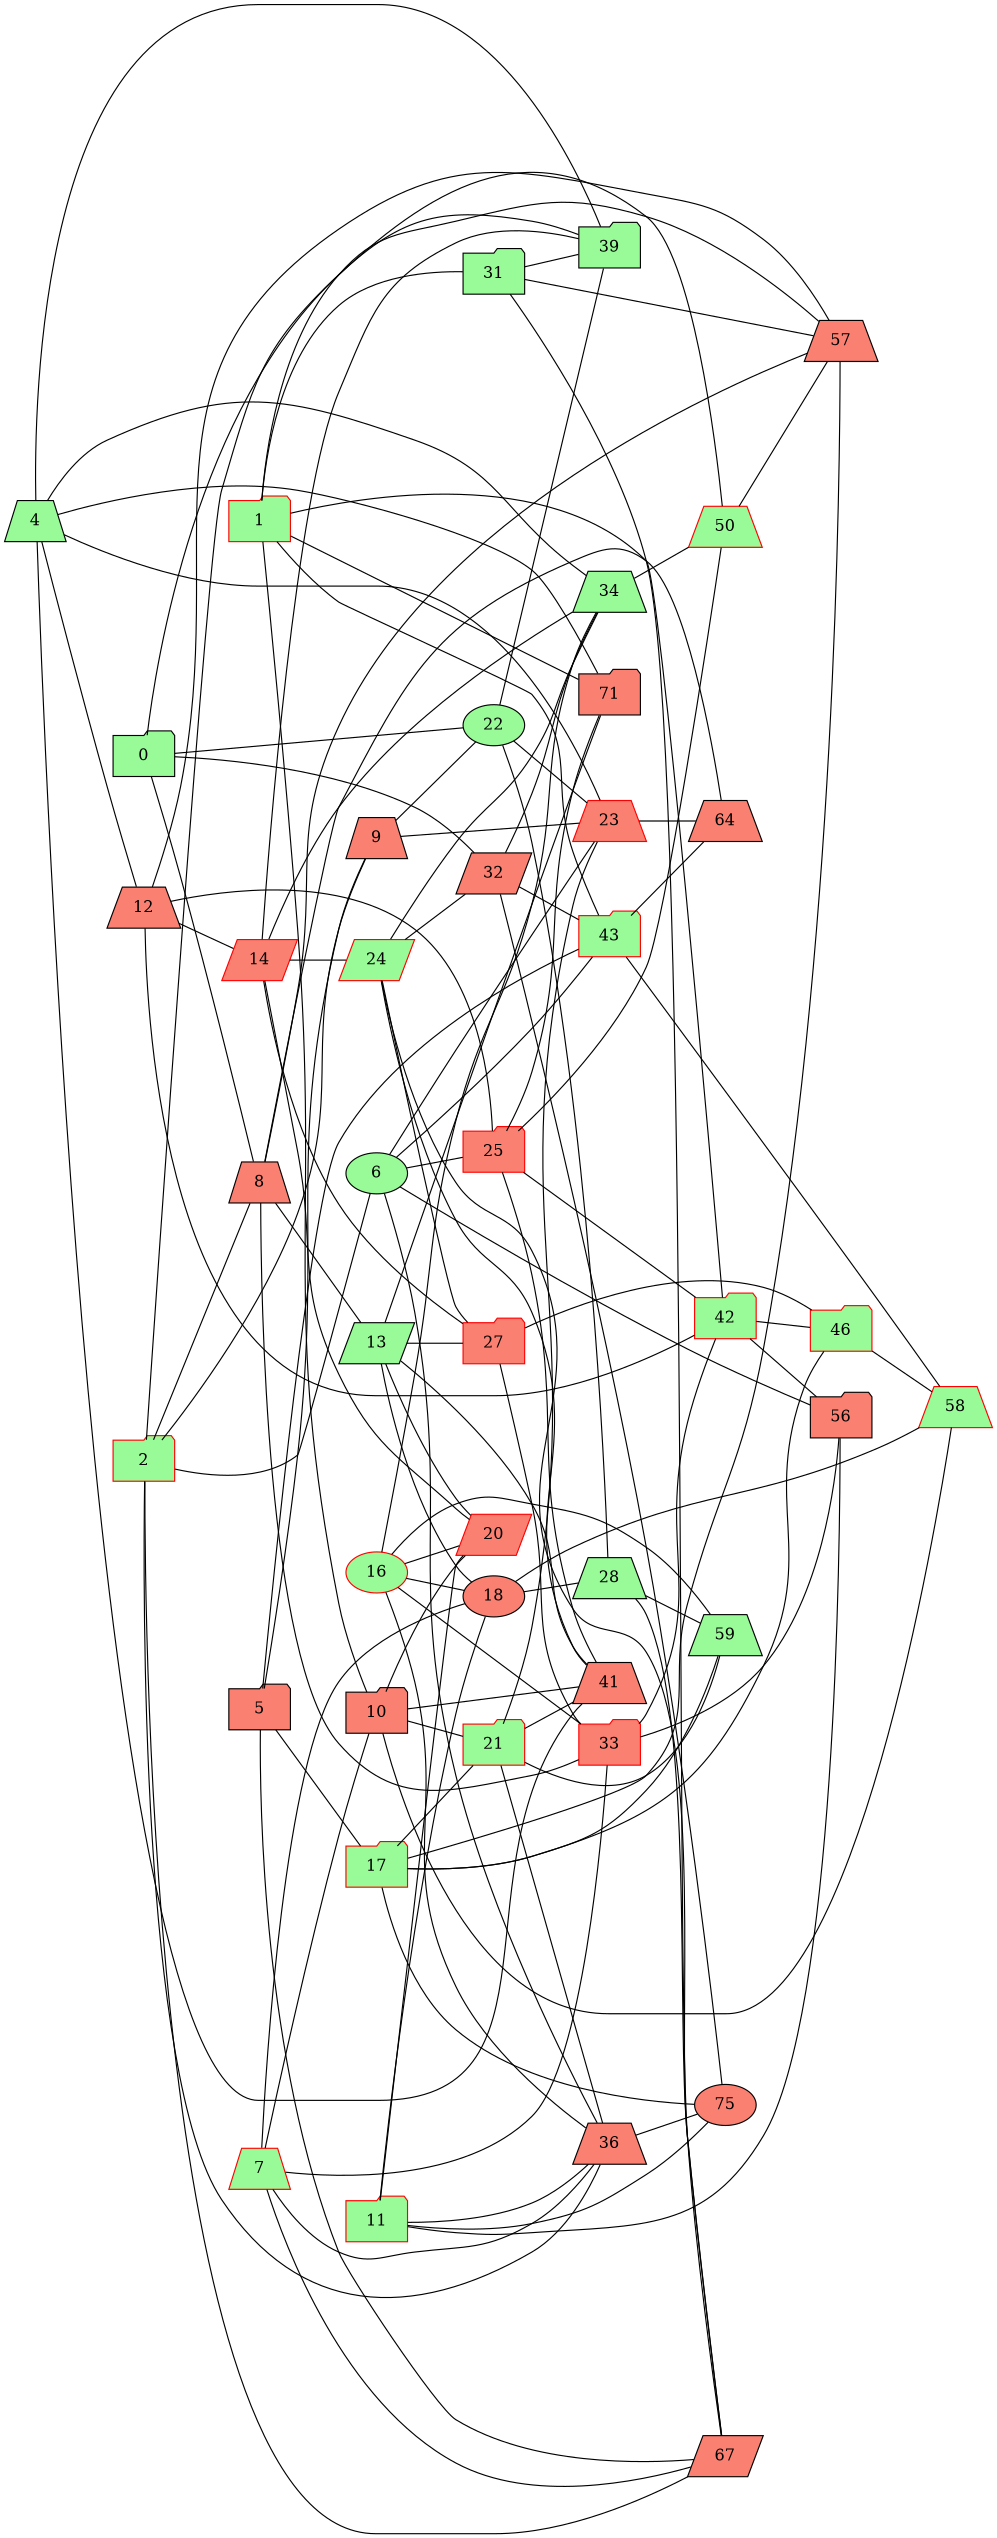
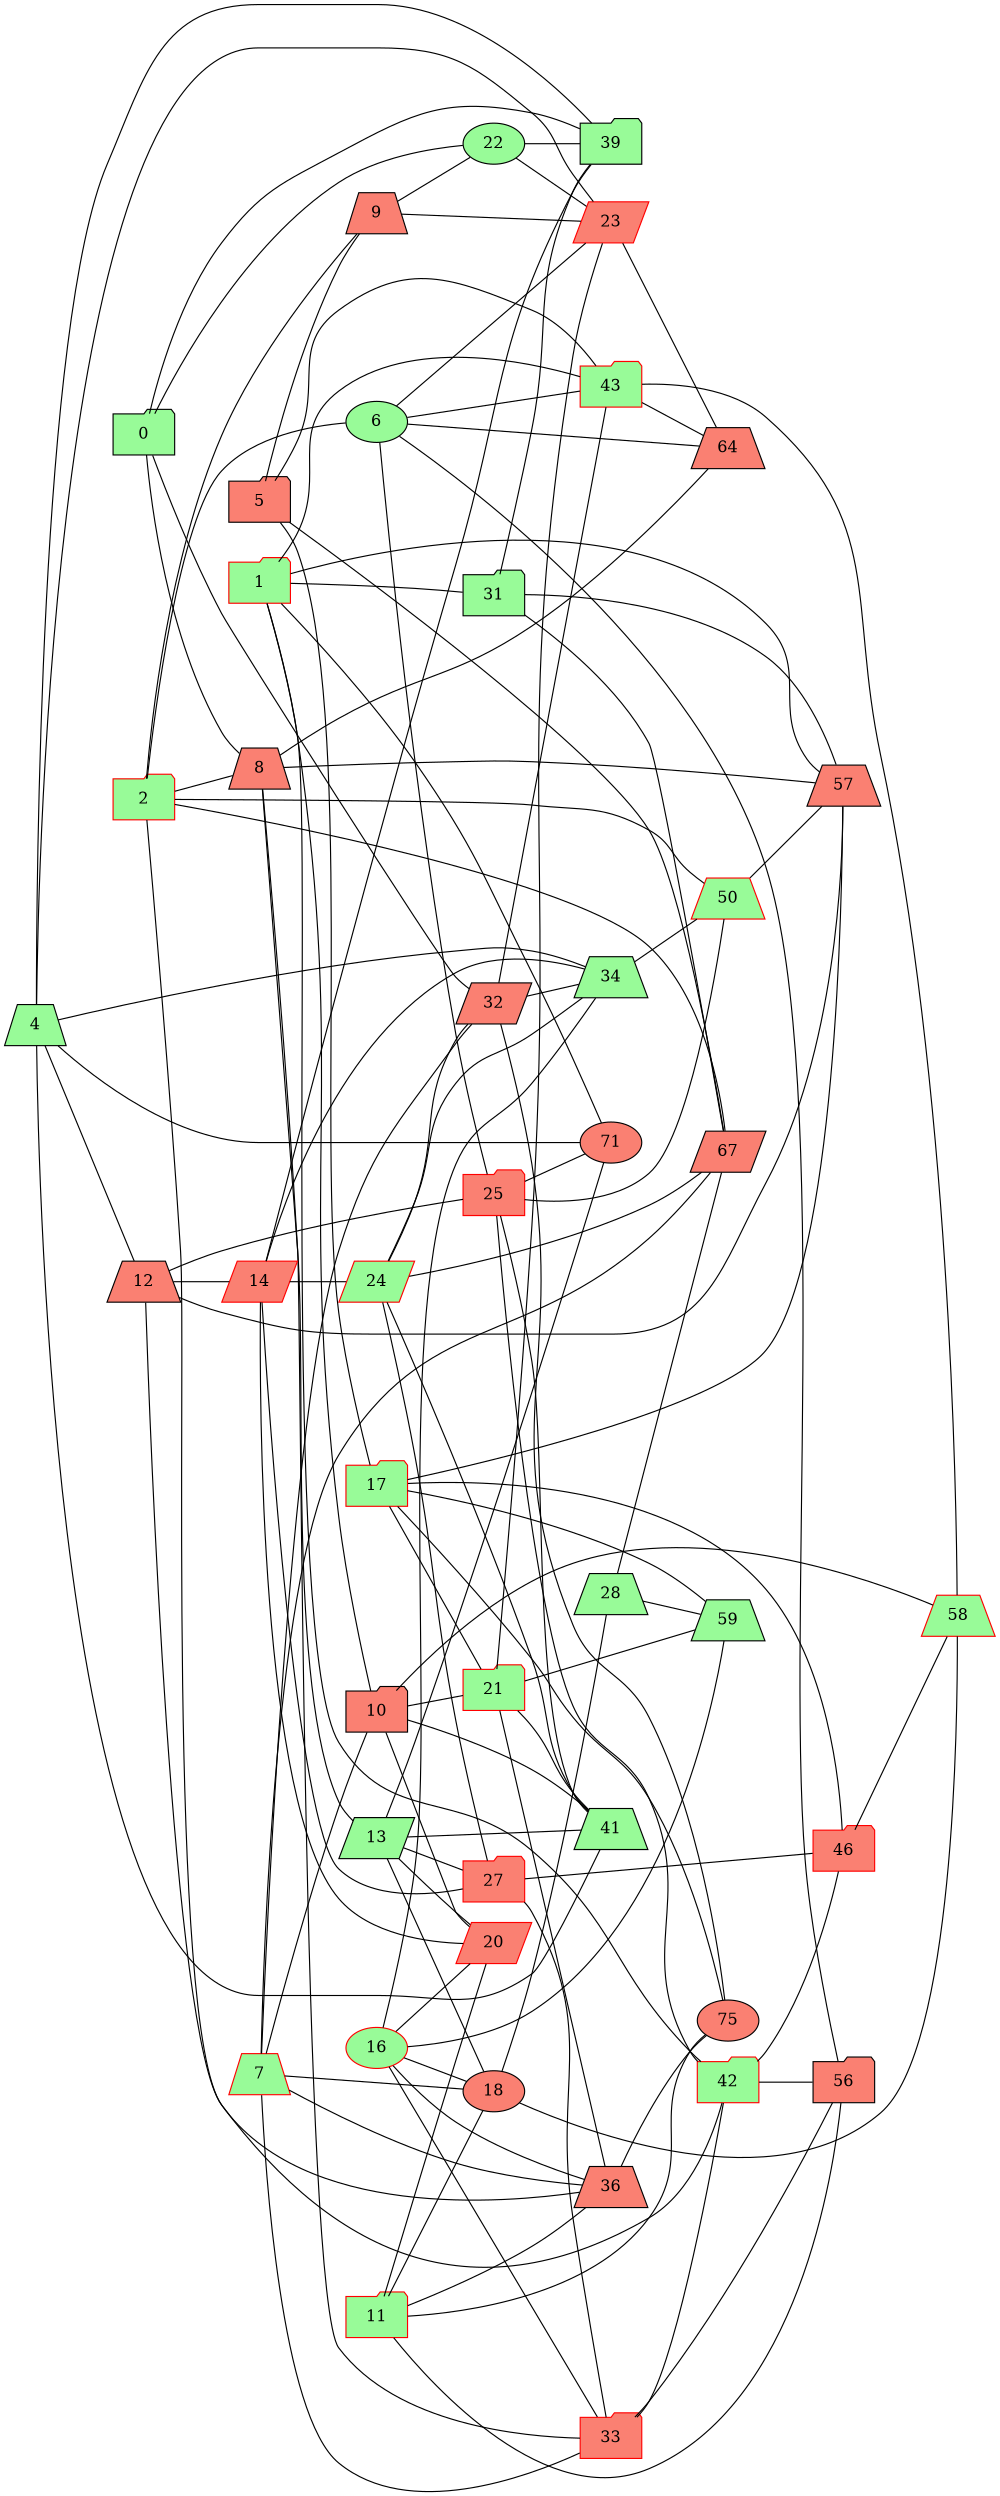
node "71": shape folder -> ellipse
node "23": shape trapezium -> parallelogram
edge "22" -- "28": removed
node "46": fillcolor palegreen -> salmon
edge "32" -- "7": added
edge "6" -- "36": now "6" -- "64"
node "41": fillcolor salmon -> palegreen
